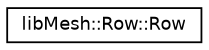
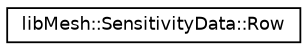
node "libMesh::Row::Row": label "libMesh::Row::Row" -> "libMesh::SensitivityData::Row"
